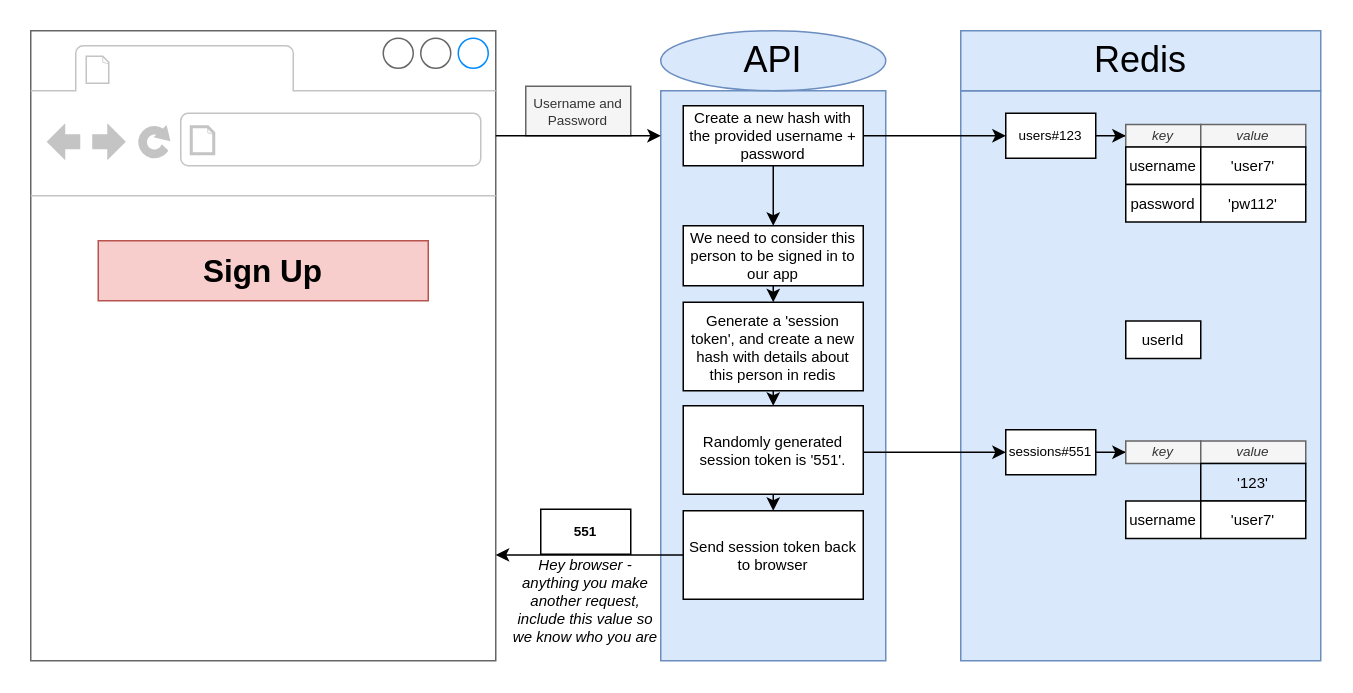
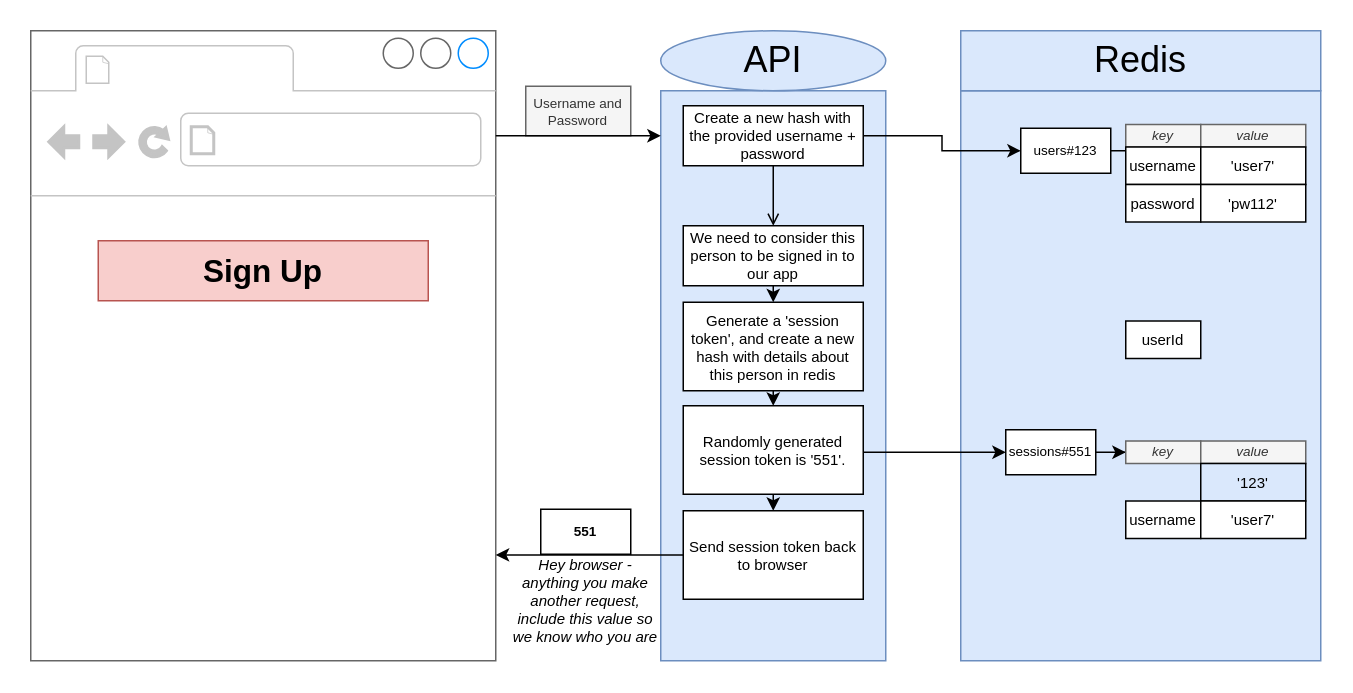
node "users#123": moved (1051, 136) -> (1066, 151)
edge "Create a new hash with the provided username + password" -> "We need to consider this person to be signed in to our app": arrowhead classic -> open
